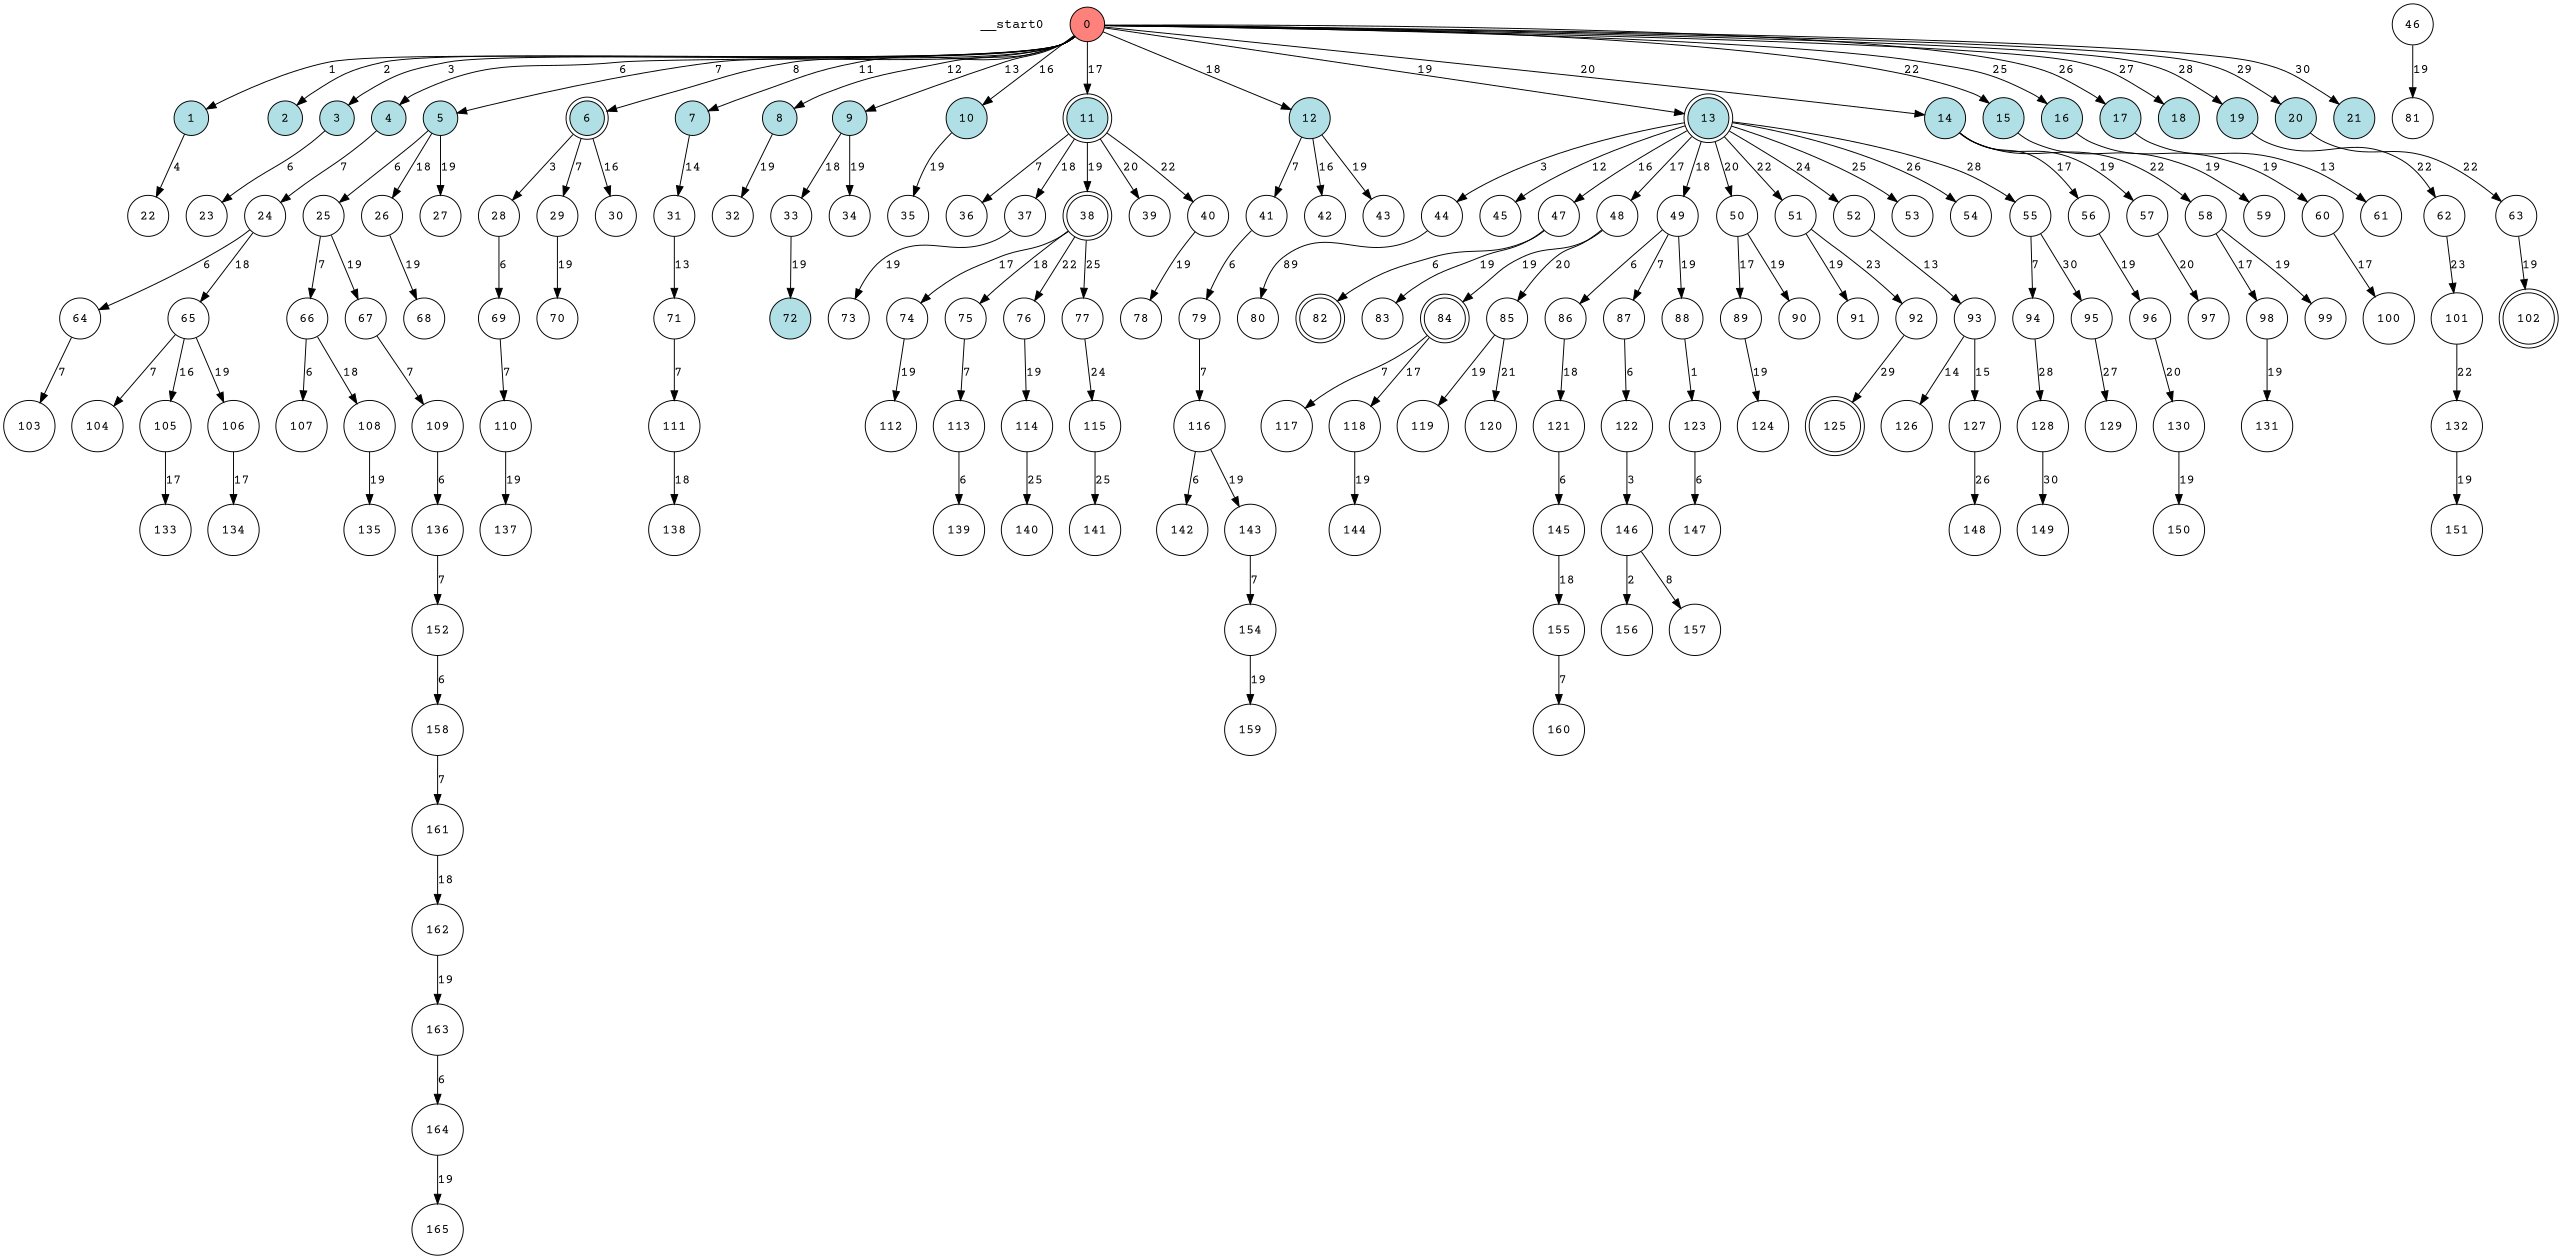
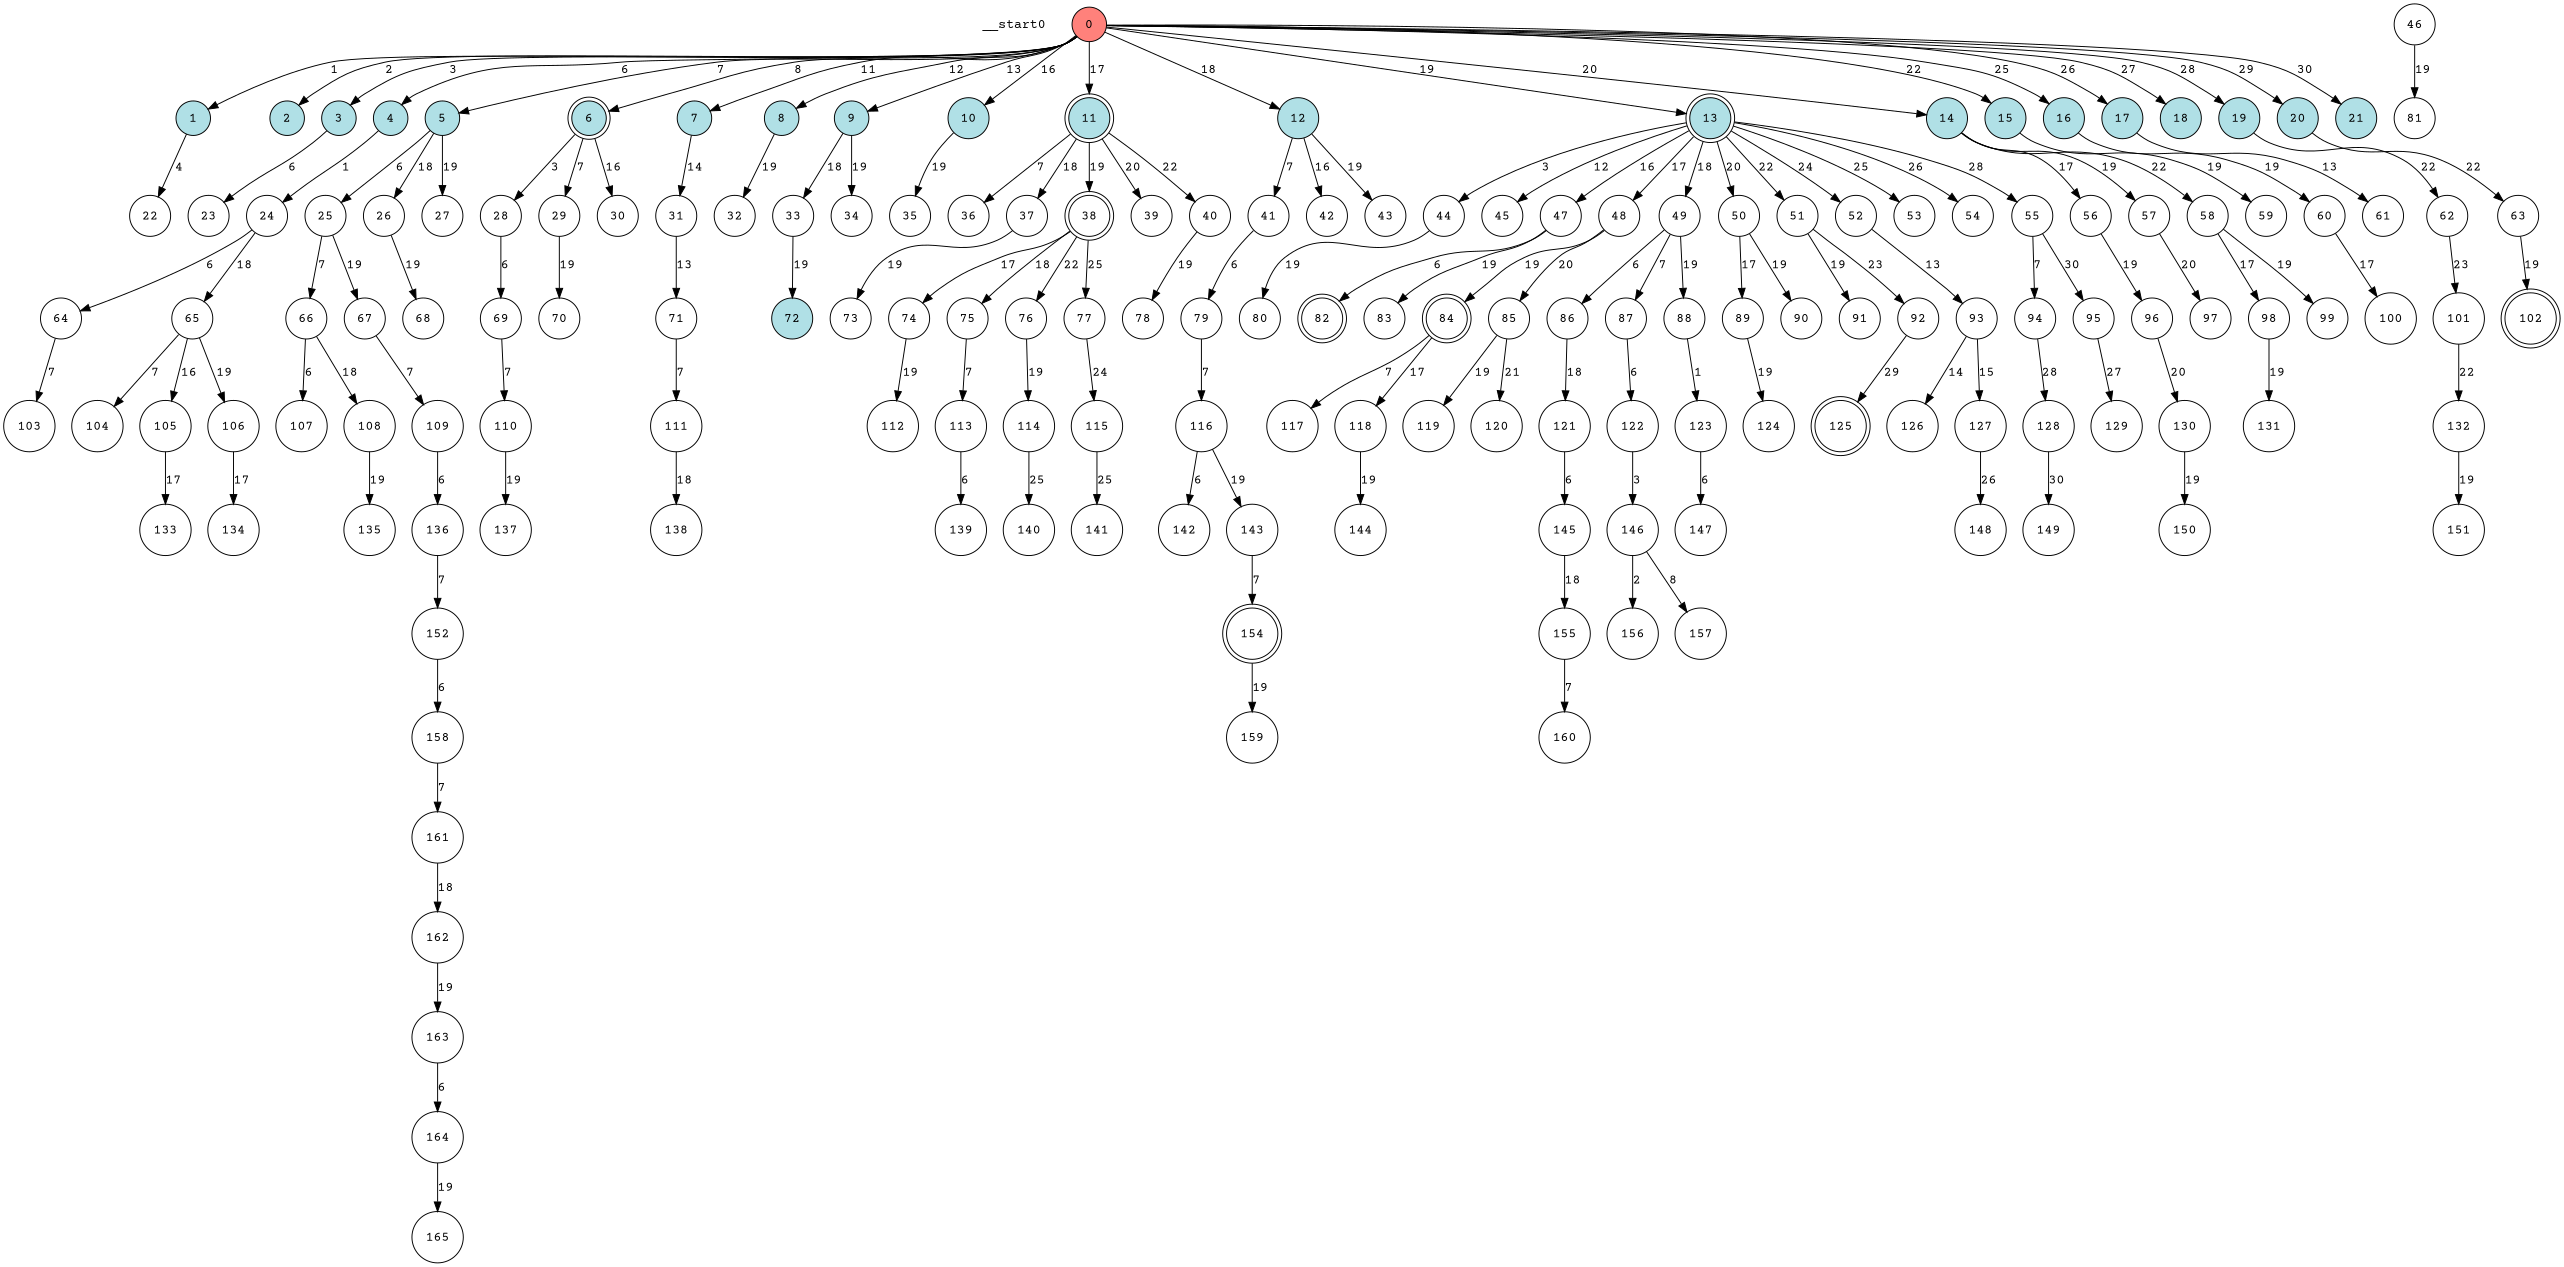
edge "4" -> "24": label "7" -> "1"
edge "44" -> "80": label "89" -> "19"
node "154": shape circle -> doublecircle
